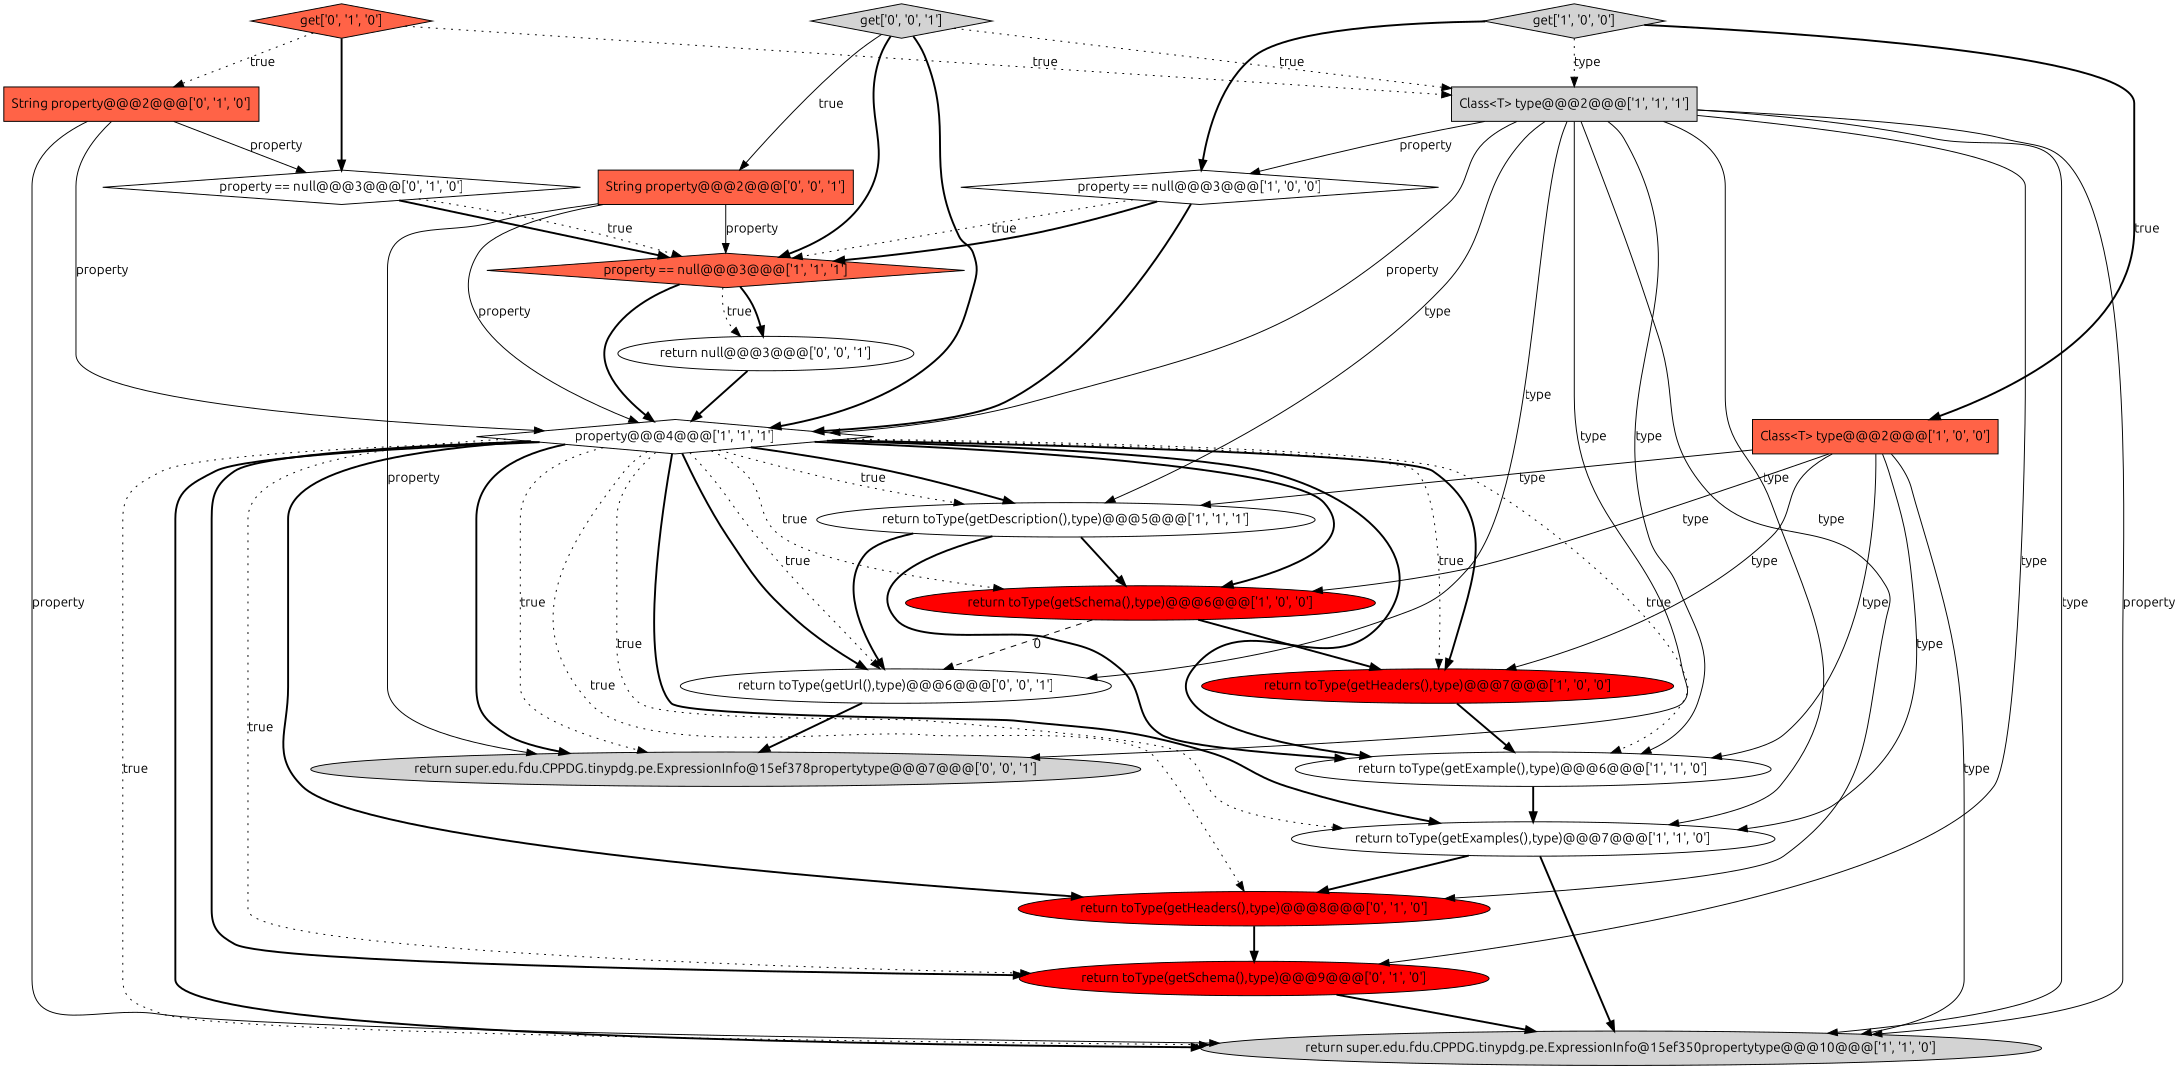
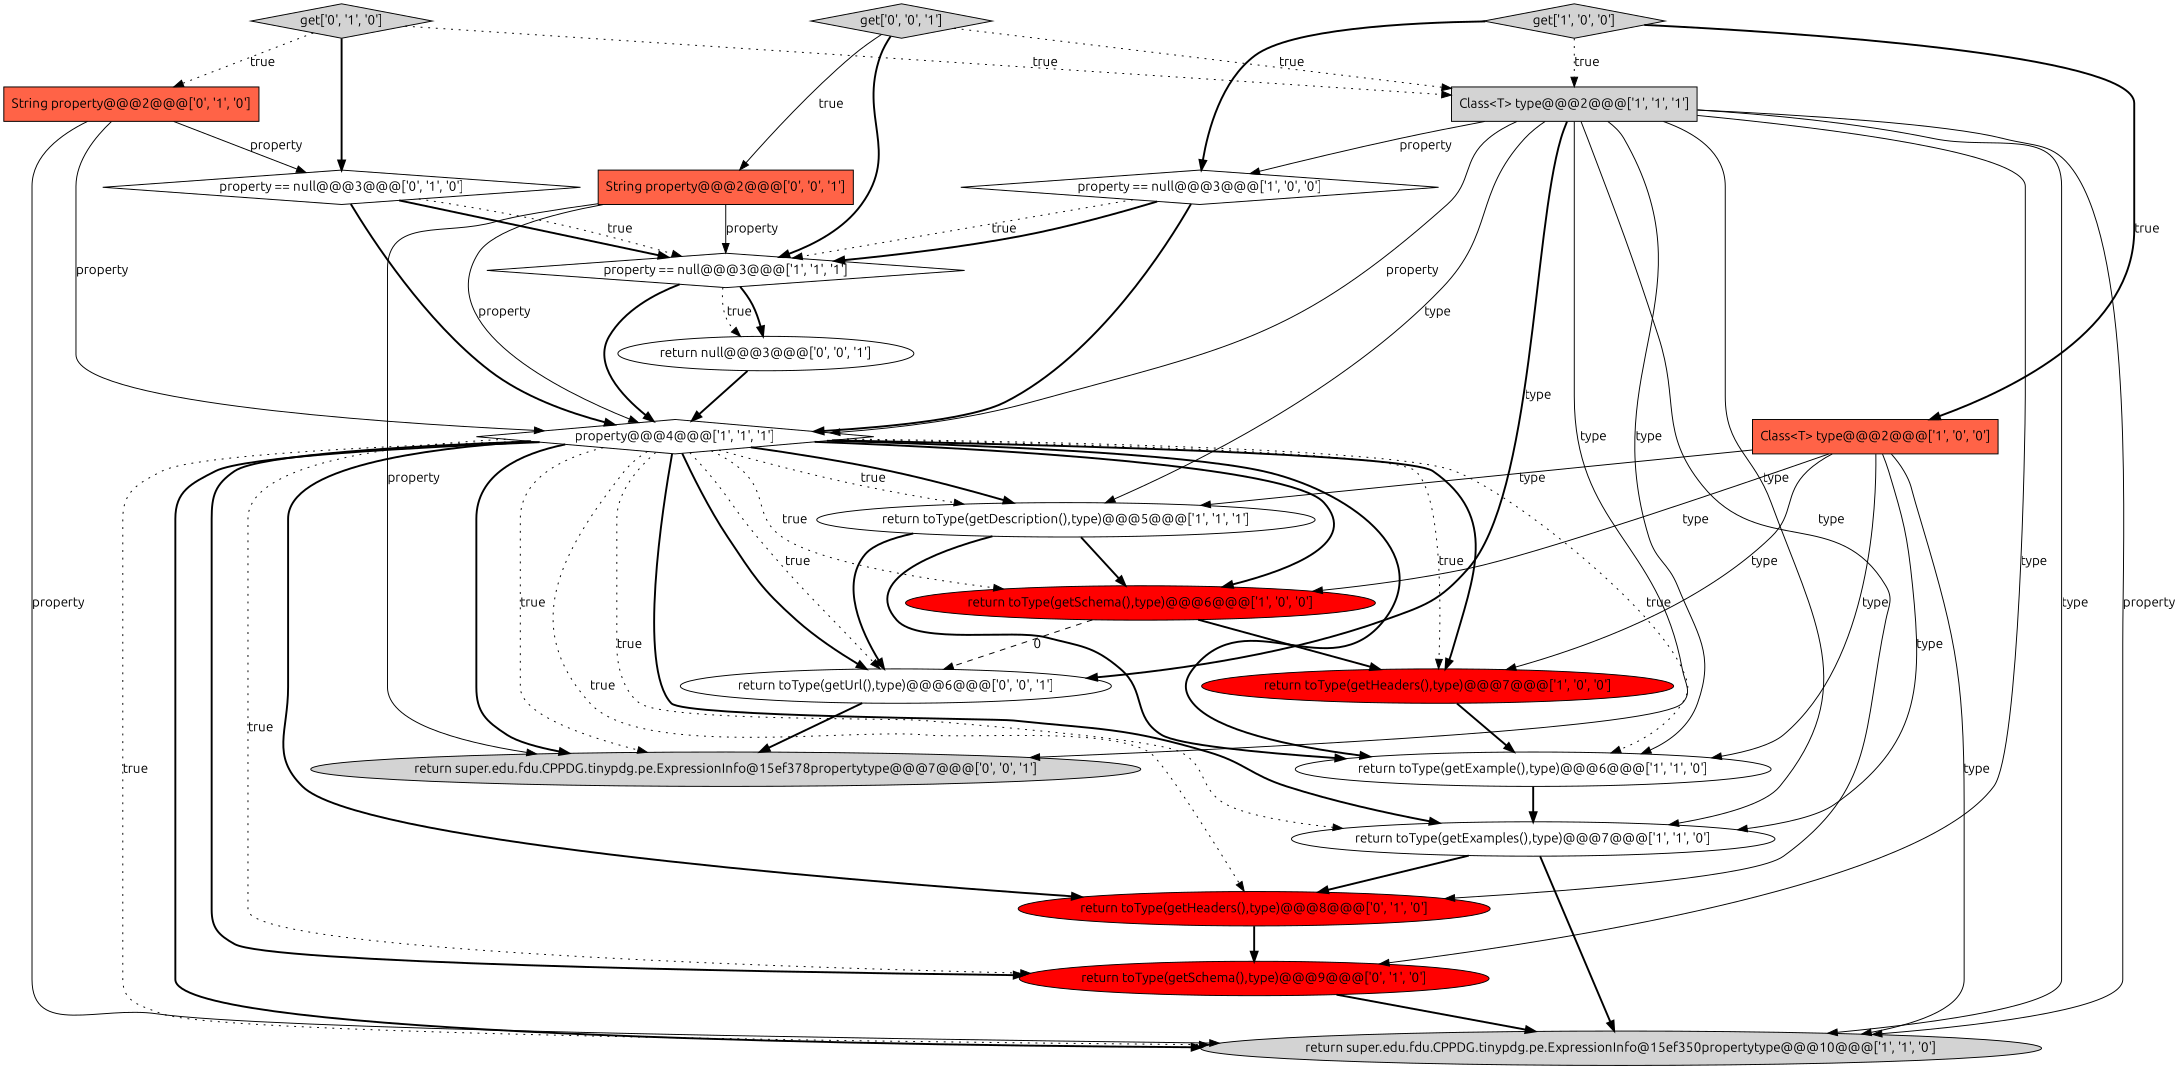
node "get['0', '1', '0']": fillcolor tomato -> lightgray
edge "get['1', '0', '0']" -> "Class<T> type@@@2@@@['1', '1', '1']": label "type" -> "true"
node "property == null@@@3@@@['1', '1', '1']": fillcolor tomato -> white
edge "get['0', '0', '1']" -> "property@@@4@@@['1', '1', '1']": now "property == null@@@3@@@['0', '1', '0']" -> "property@@@4@@@['1', '1', '1']"
edge "Class<T> type@@@2@@@['1', '1', '1']" -> "return toType(getUrl(),type)@@@6@@@['0', '0', '1']": style solid -> bold
